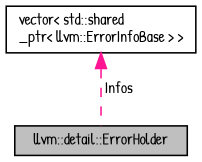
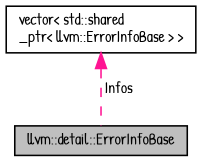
node "llvm::detail::ErrorHolder": label "llvm::detail::ErrorHolder" -> "llvm::detail::ErrorInfoBase"
